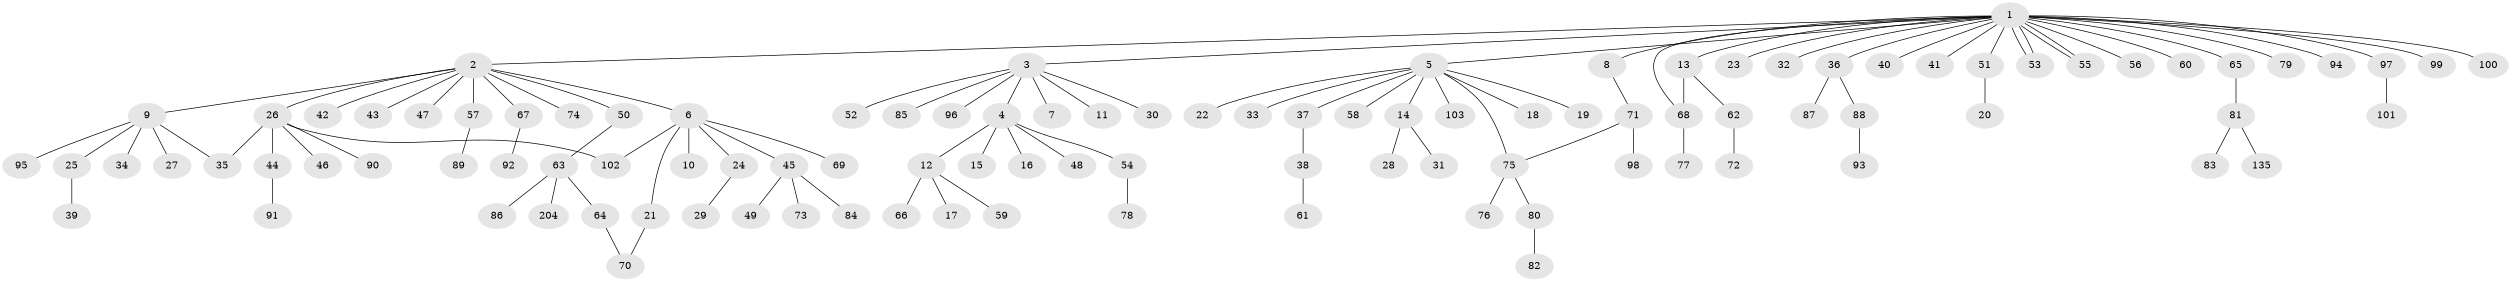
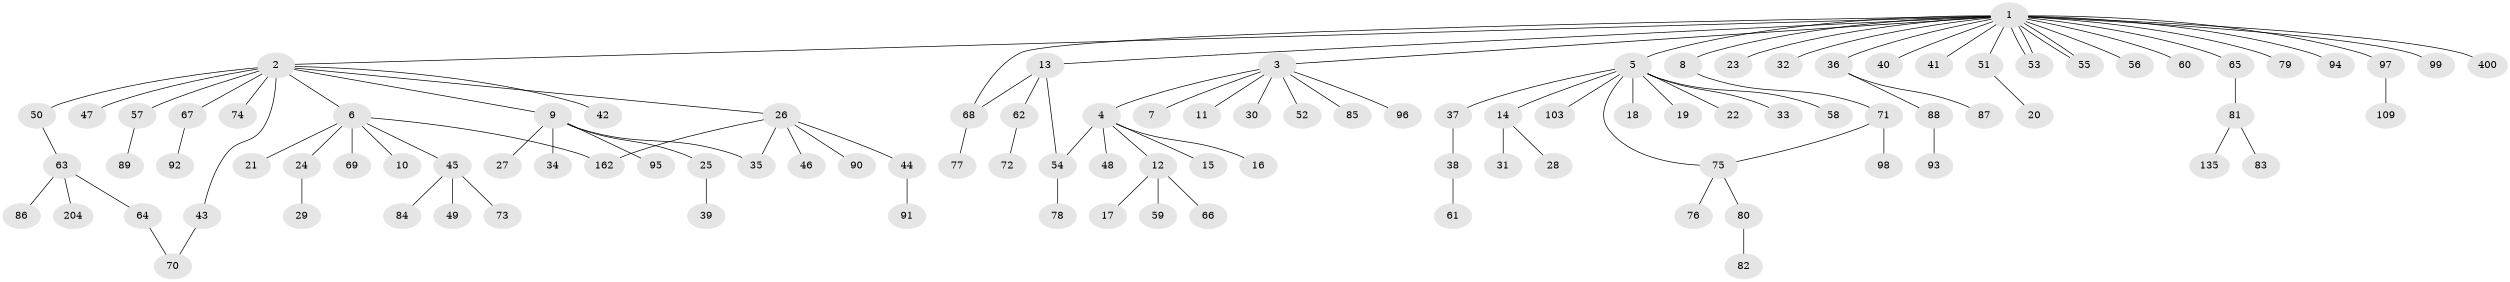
node "100": label "100" -> "400"
edge "13" -- "54": added
node "101": label "101" -> "109"
node "102": label "102" -> "162"
edge "21" -- "70": now "43" -- "70"
